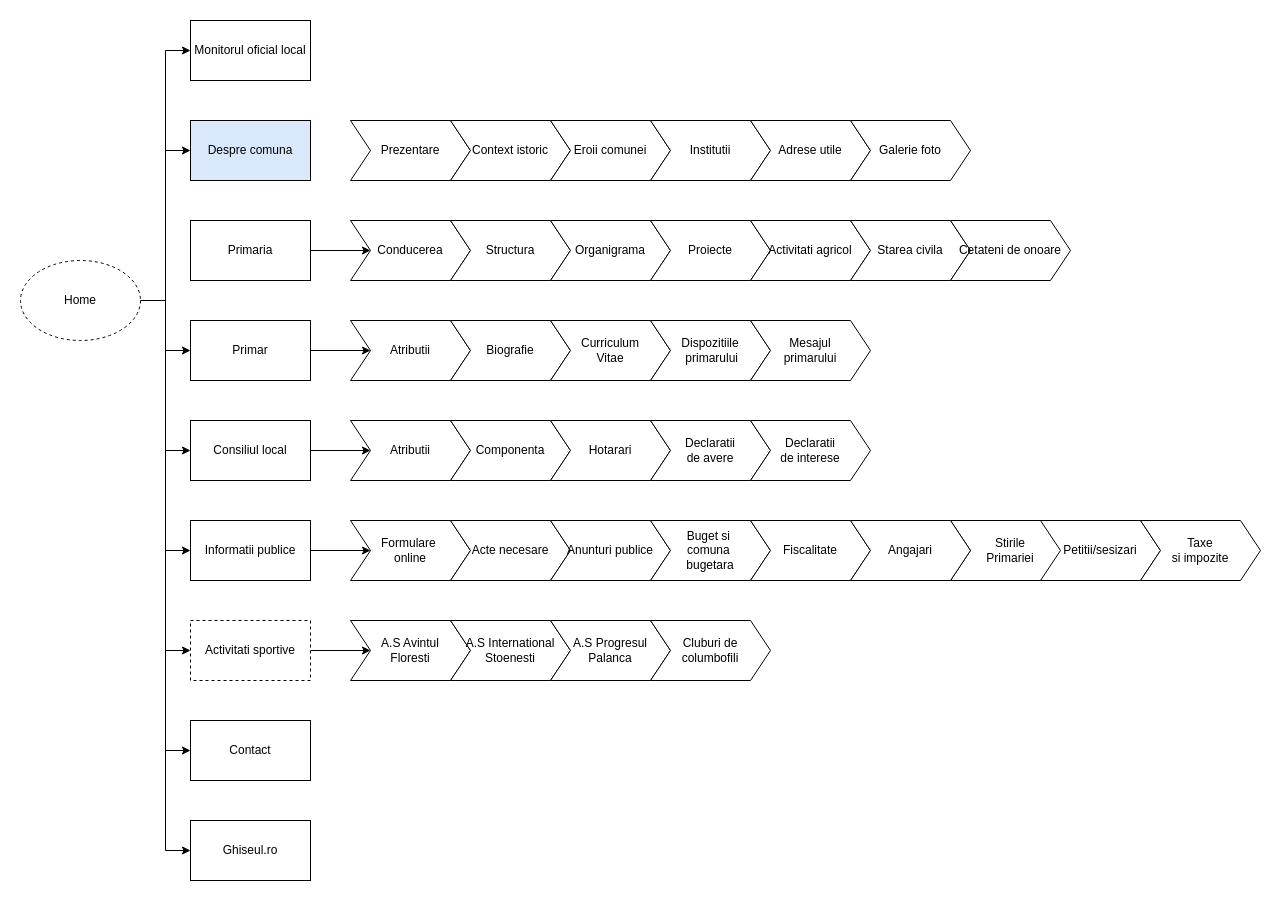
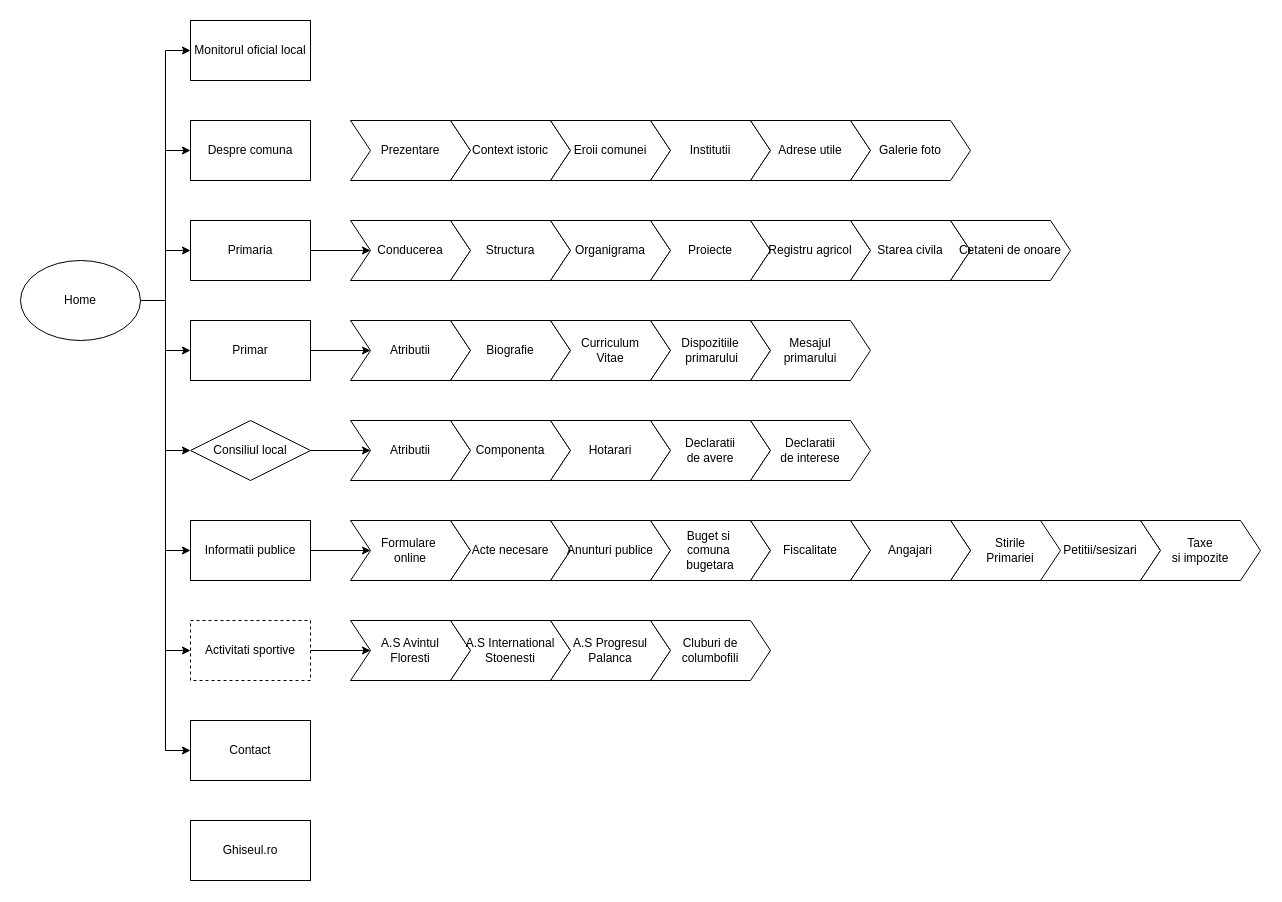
node "Despre comuna": fillcolor #dae8fc -> #ffffff
node "Activitati agricol": label "Activitati agricol" -> "Registru agricol"
node "Home": style dashed -> solid
node "Consiliul local": shape rectangle -> diamond
edge "Home" -> "Ghiseul.ro": now "Home" -> "Primaria"
